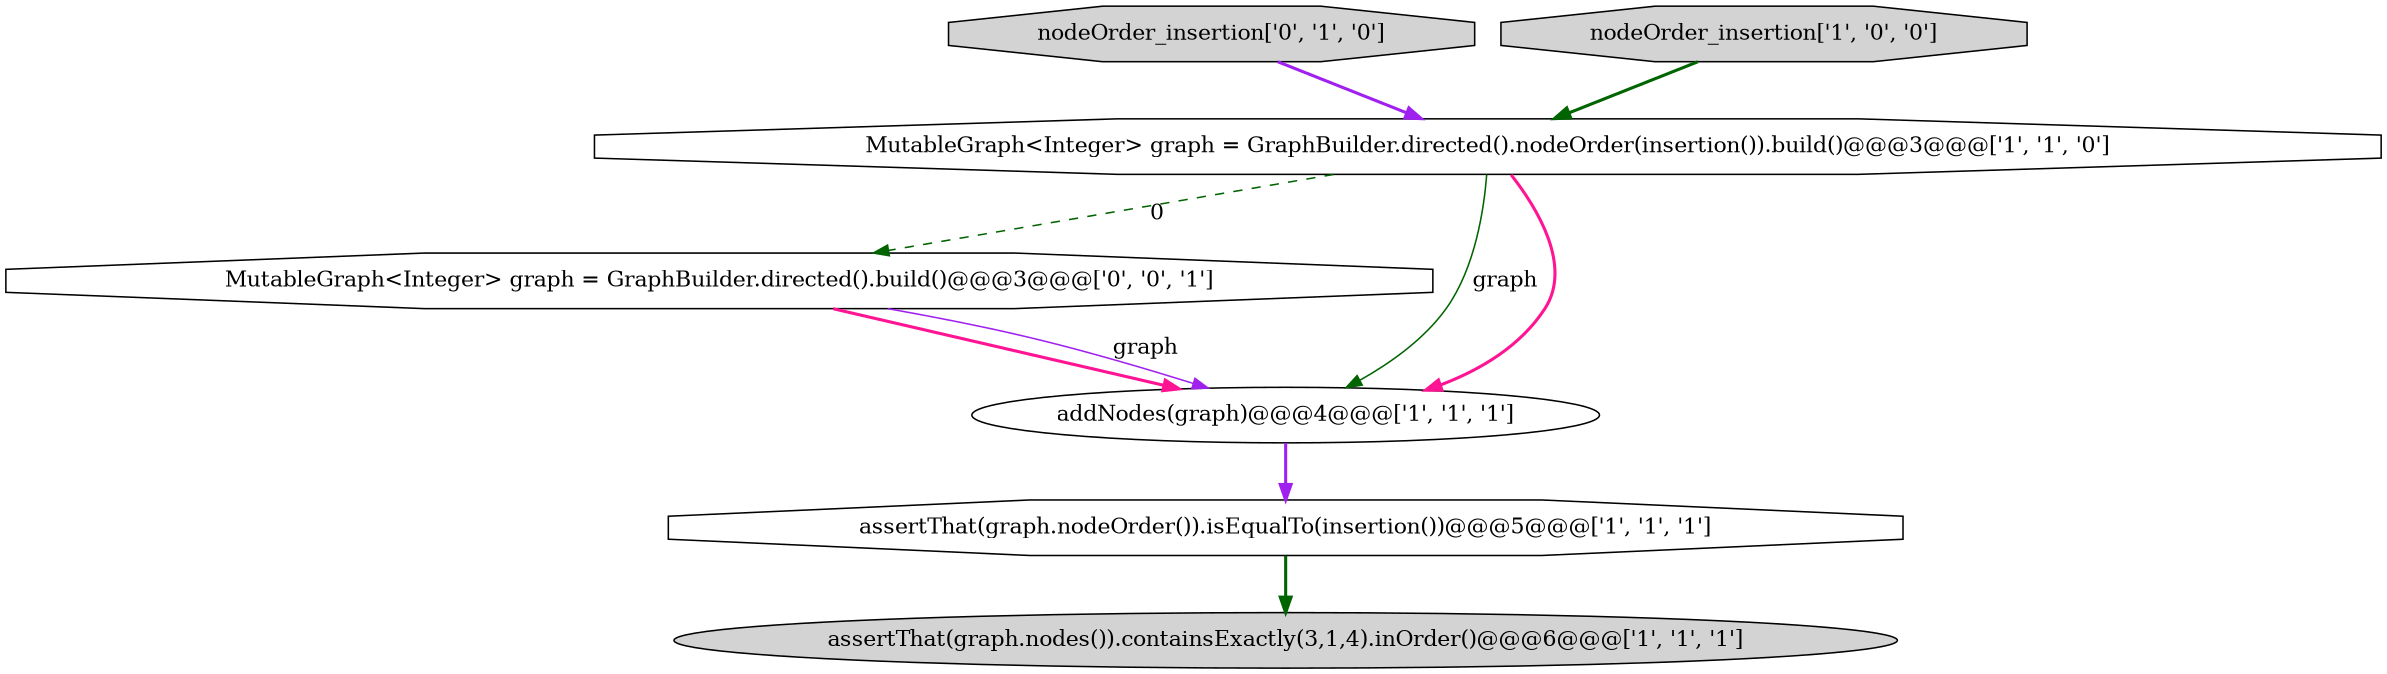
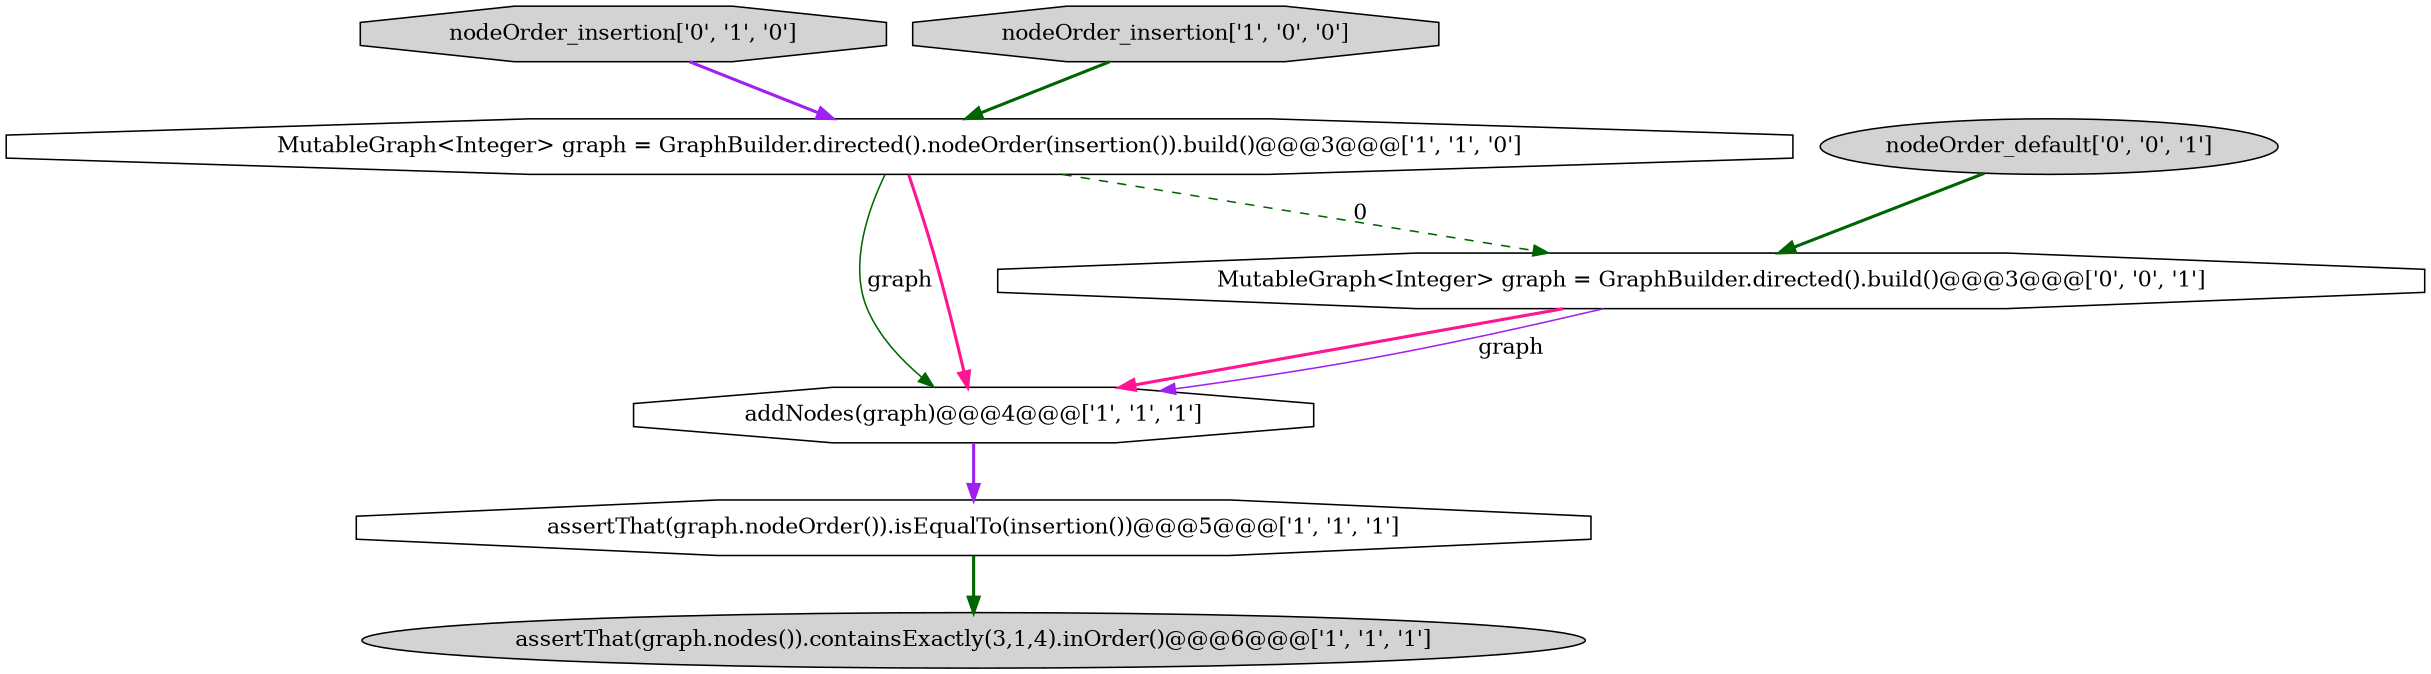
node "nodeOrder_default['0', '0', '1']": added
node "addNodes(graph)@@@4@@@['1', '1', '1']": shape ellipse -> octagon
